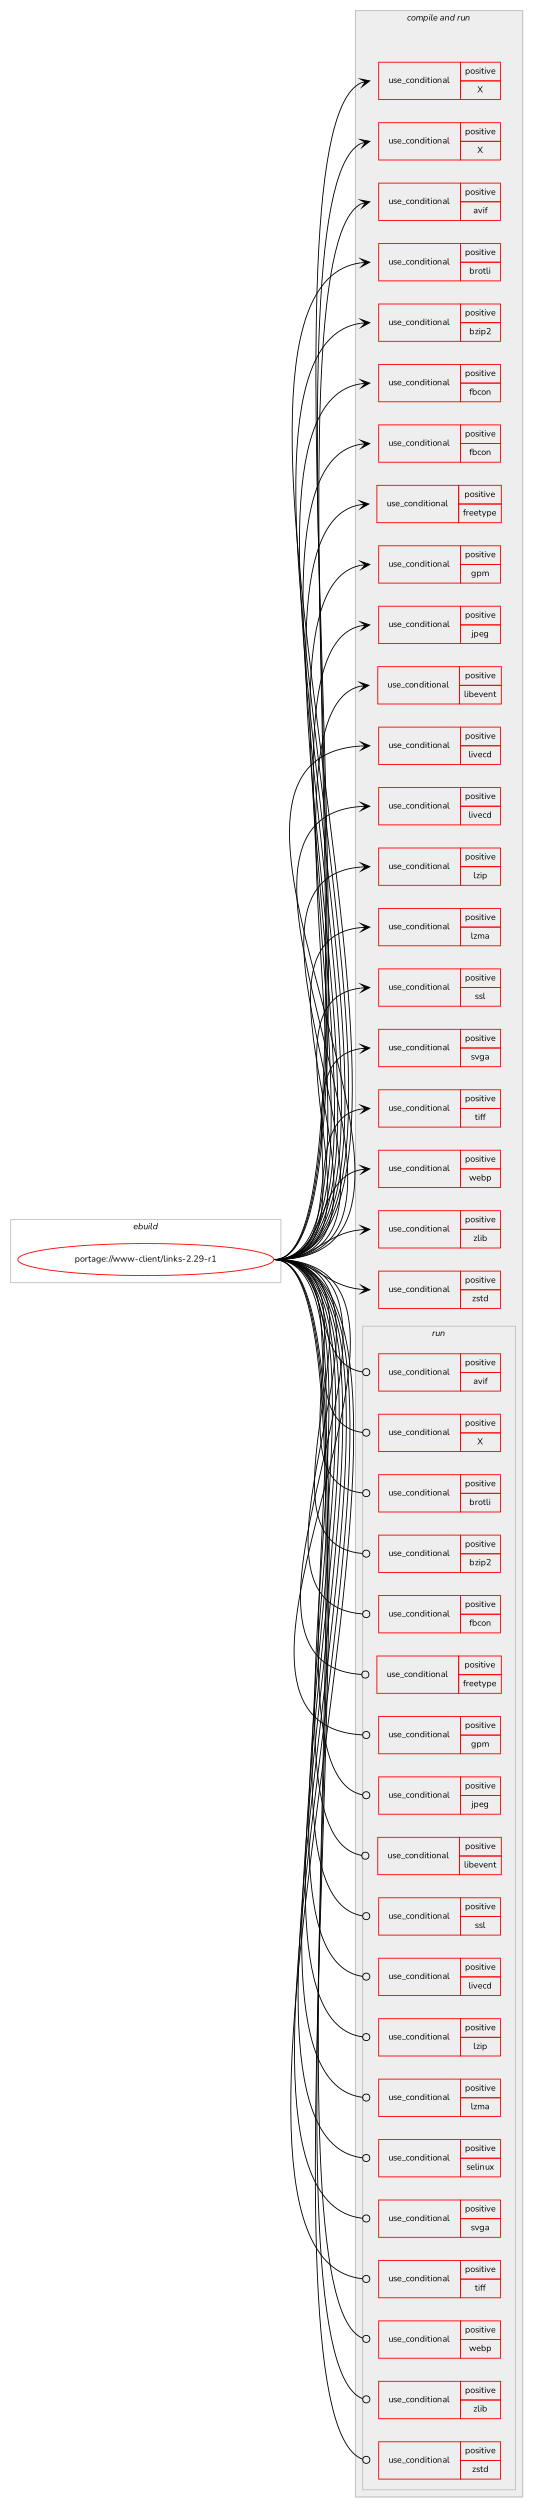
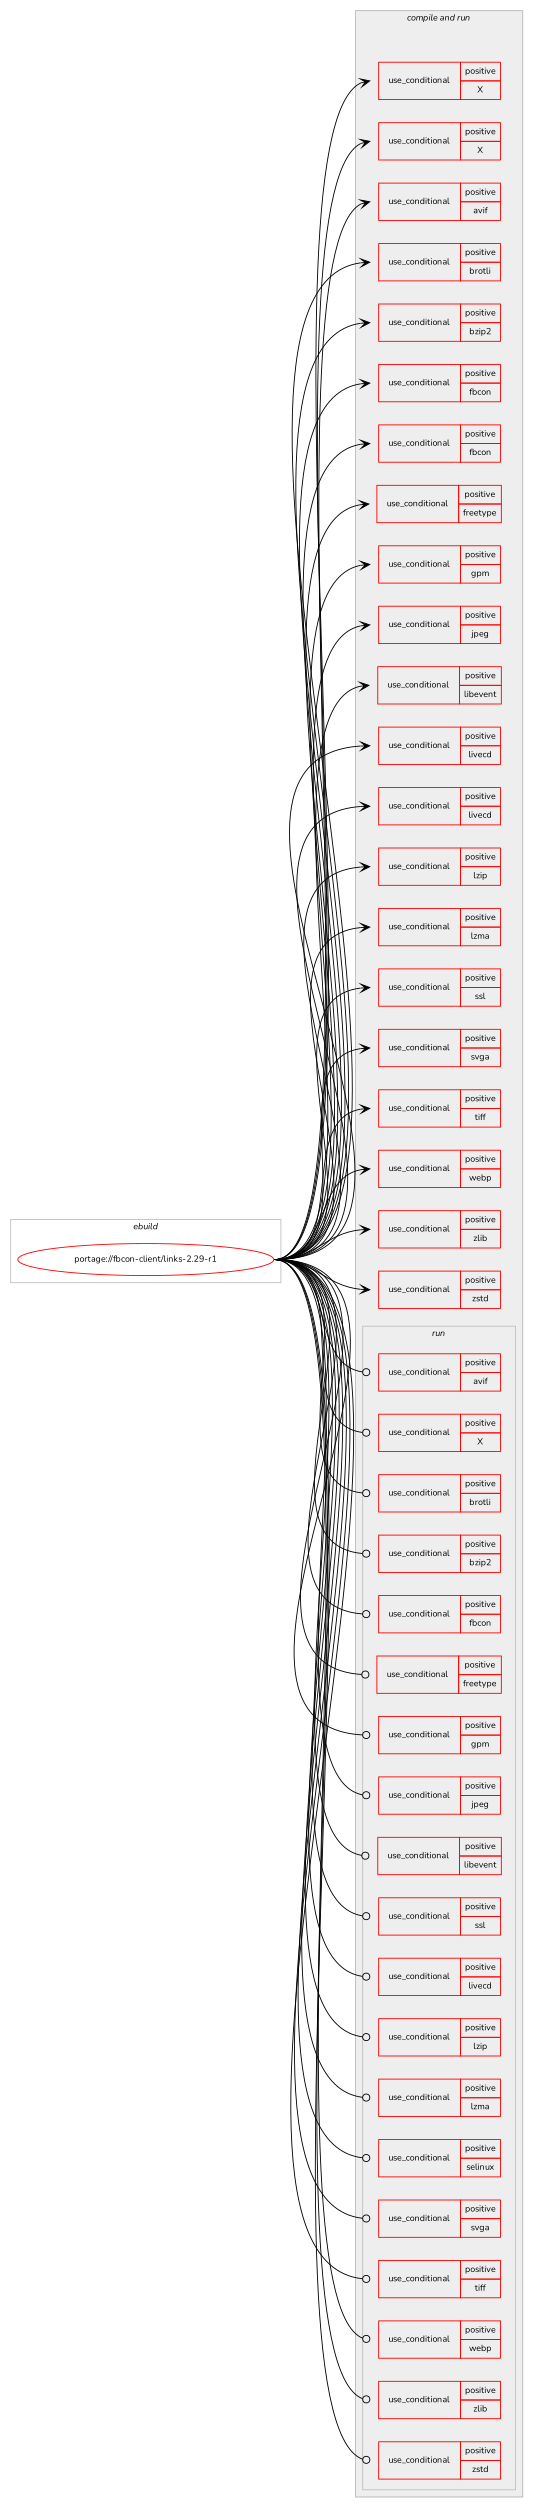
node "portage://www-client/links-2.29-r1": label "portage://www-client/links-2.29-r1" -> "portage://fbcon-client/links-2.29-r1"
